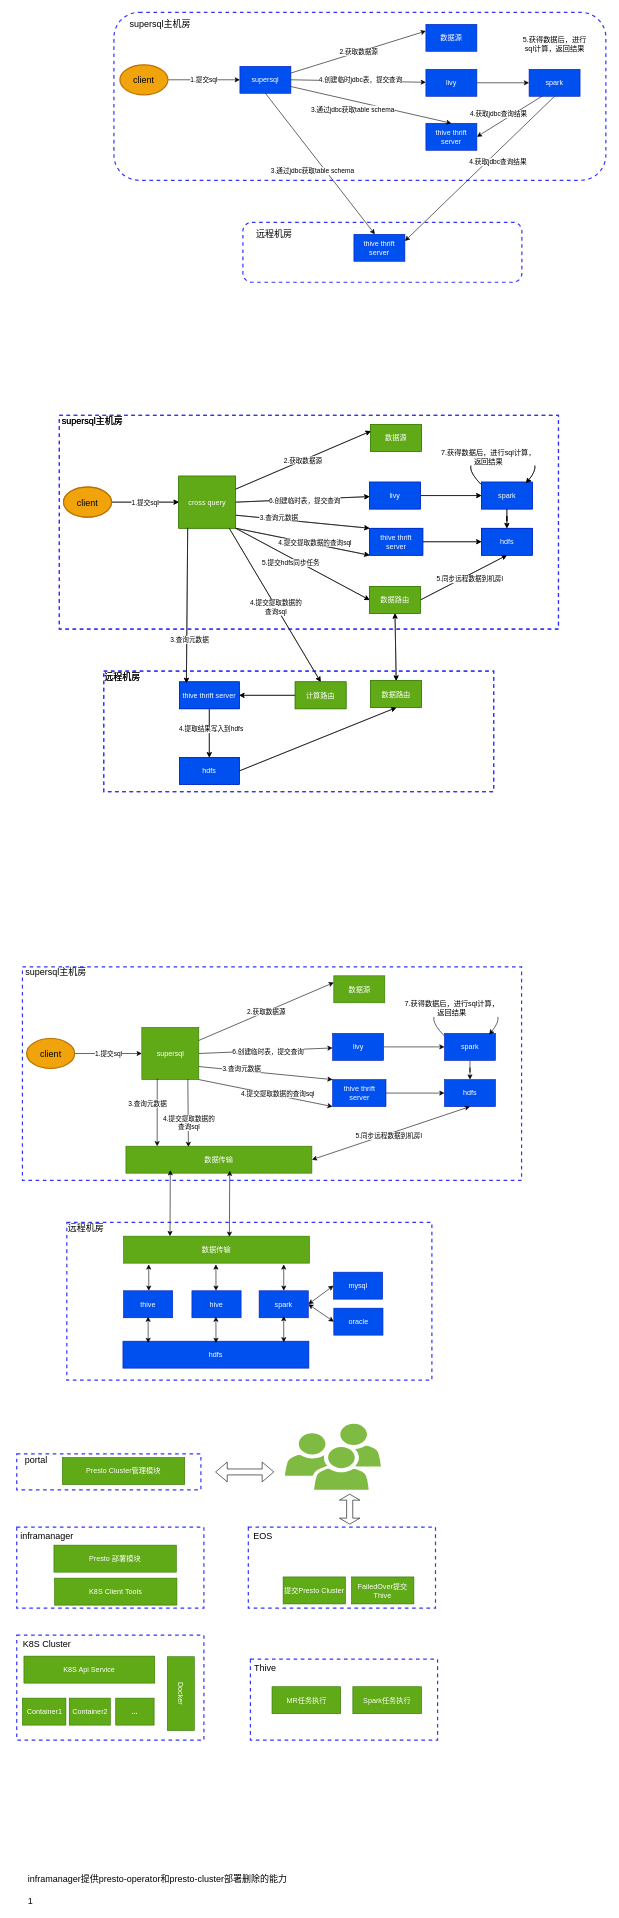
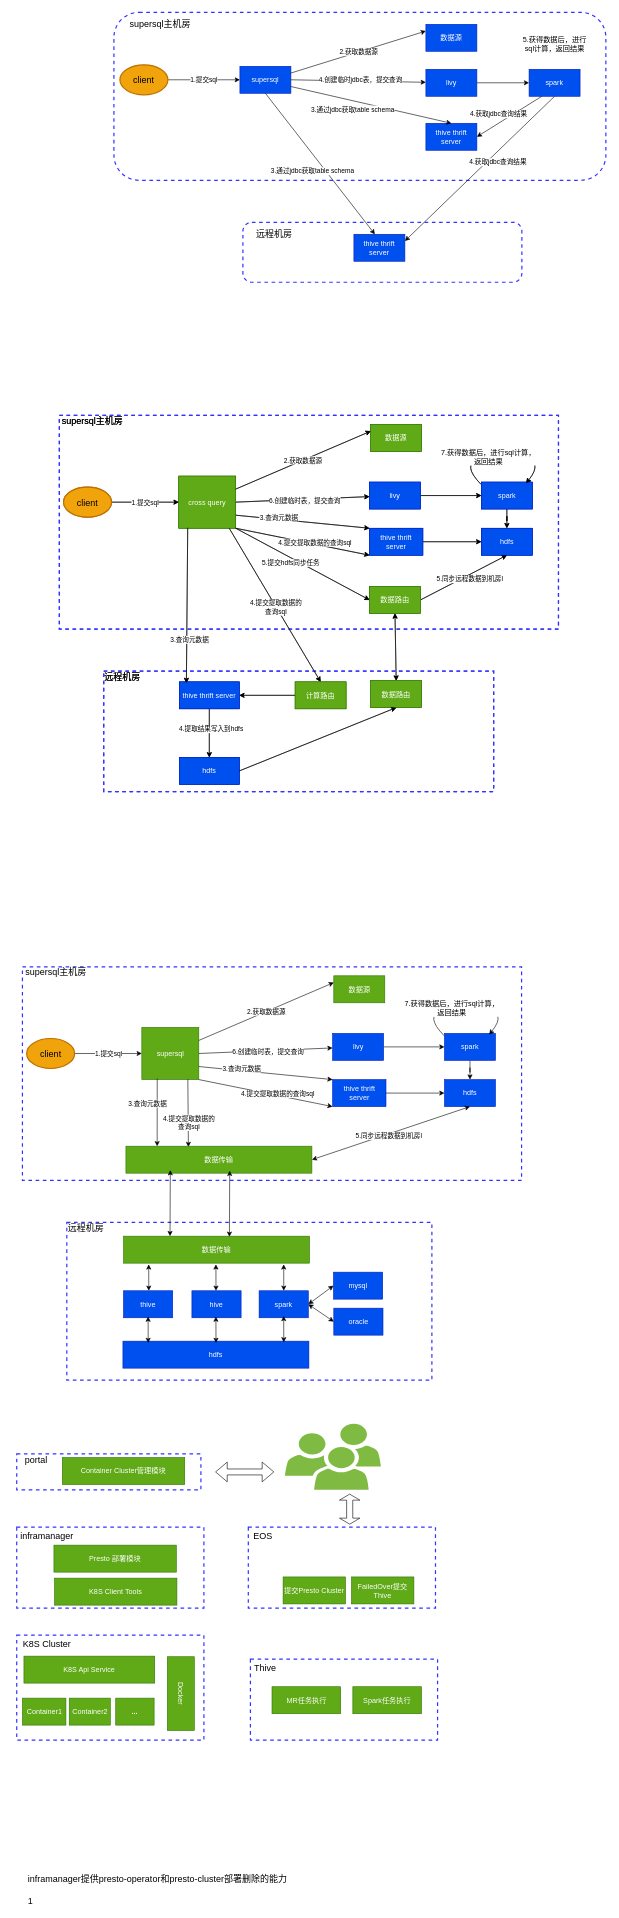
node "Presto Cluster管理模块": label "Presto Cluster管理模块" -> "Container Cluster管理模块"
